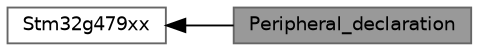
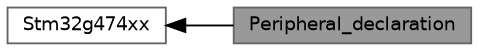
node "Stm32g479xx": label "Stm32g479xx" -> "Stm32g474xx"
